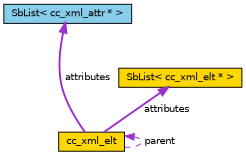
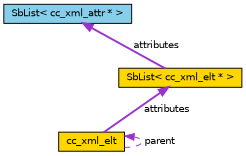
edge "cc_xml_elt" -> "SbList< cc_xml_attr * >": now "SbList< cc_xml_elt * >" -> "SbList< cc_xml_attr * >"
